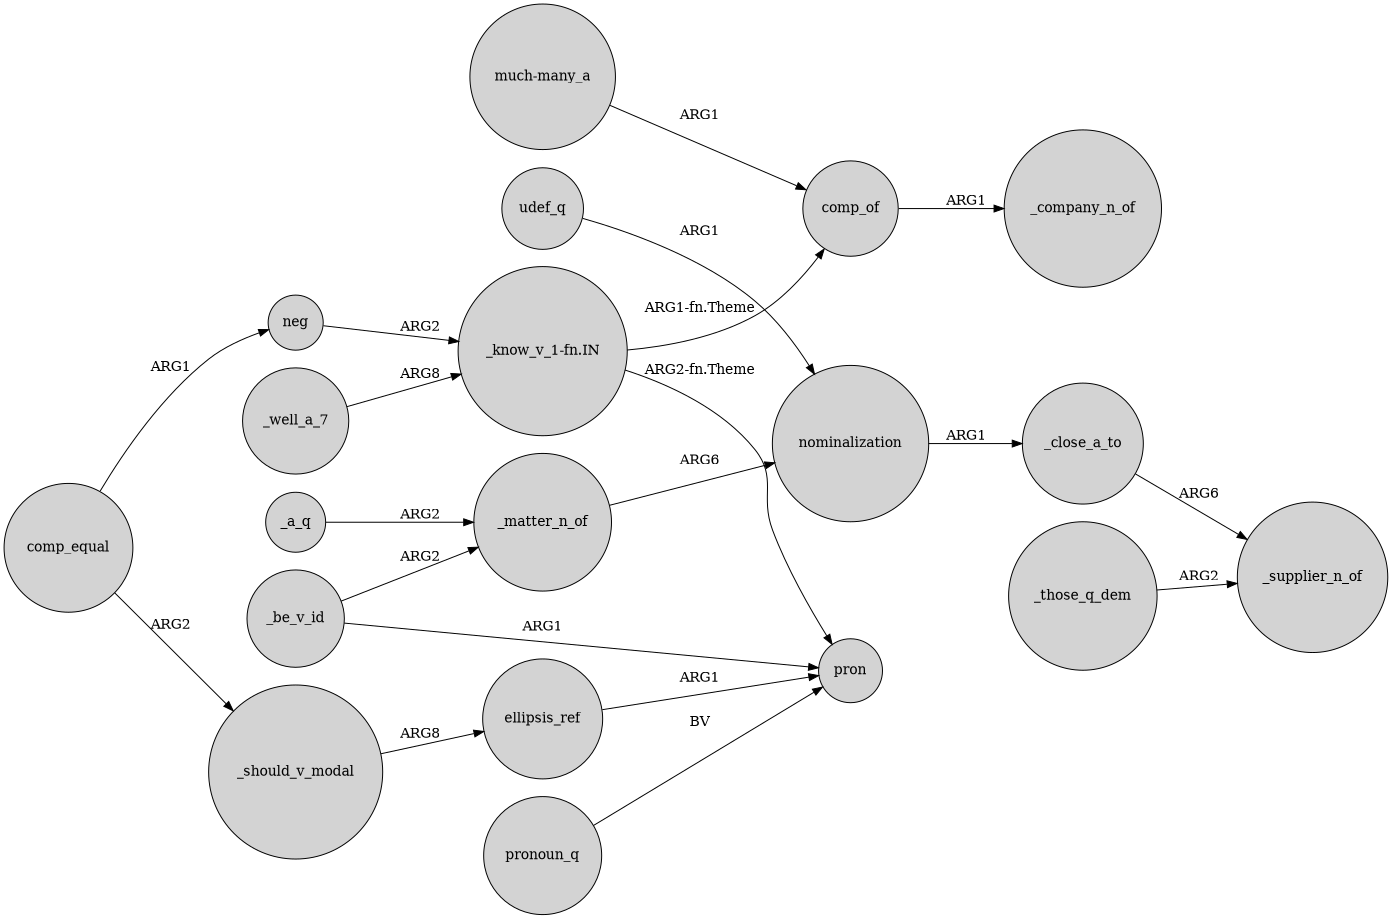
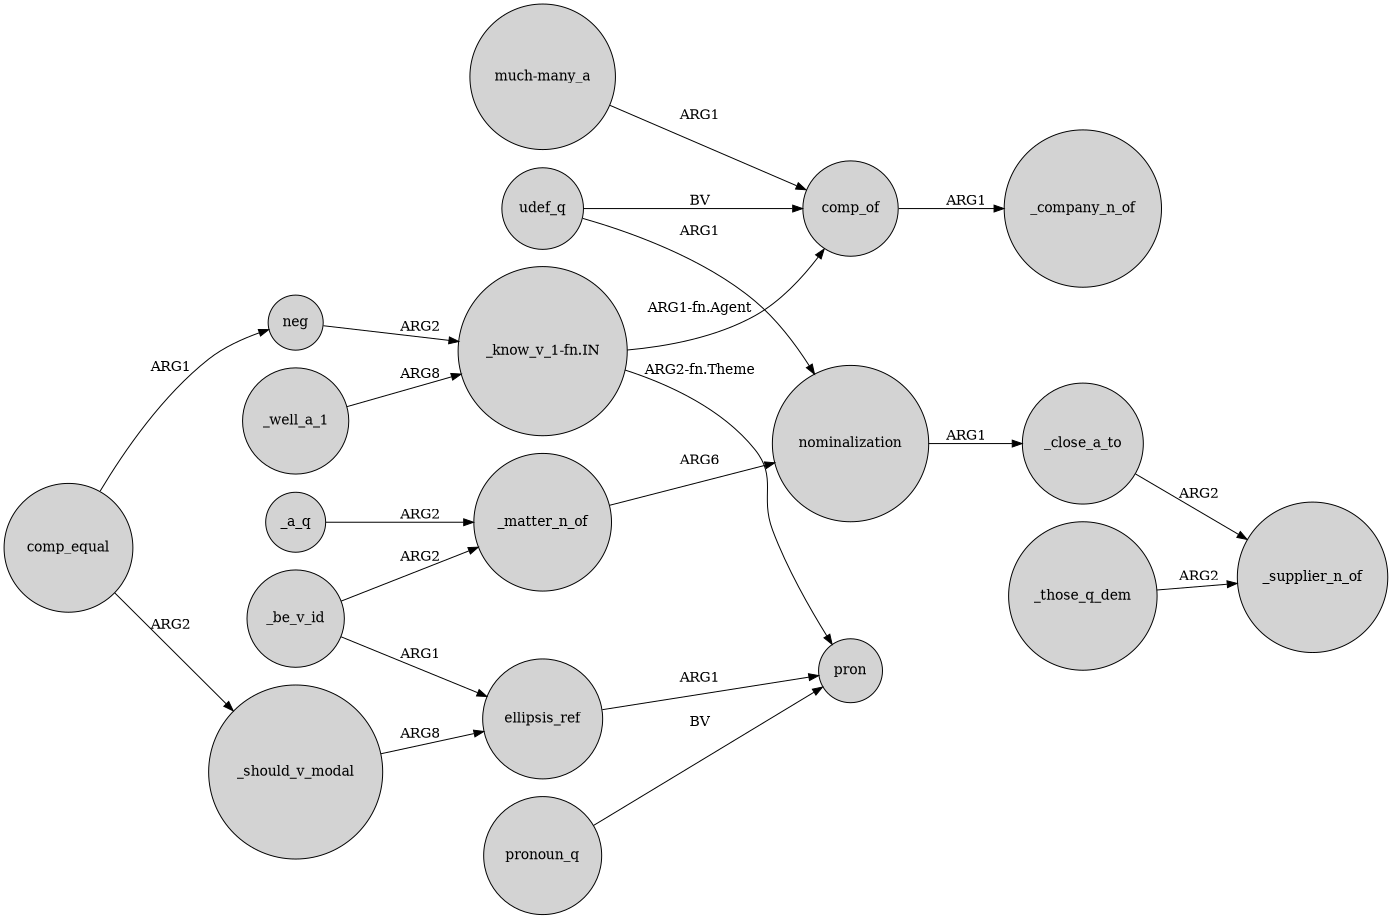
edge "udef_q" -> "comp_of": added, label "BV"
edge "_know_v_1-fn.IN" -> "comp_of": label "ARG1-fn.Theme" -> "ARG1-fn.Agent"
node "_well_a_7": label "_well_a_7" -> "_well_a_1"
edge "_close_a_to" -> "_supplier_n_of": label "ARG6" -> "ARG2"
edge "_be_v_id" -> "pron": now "_be_v_id" -> "ellipsis_ref"
